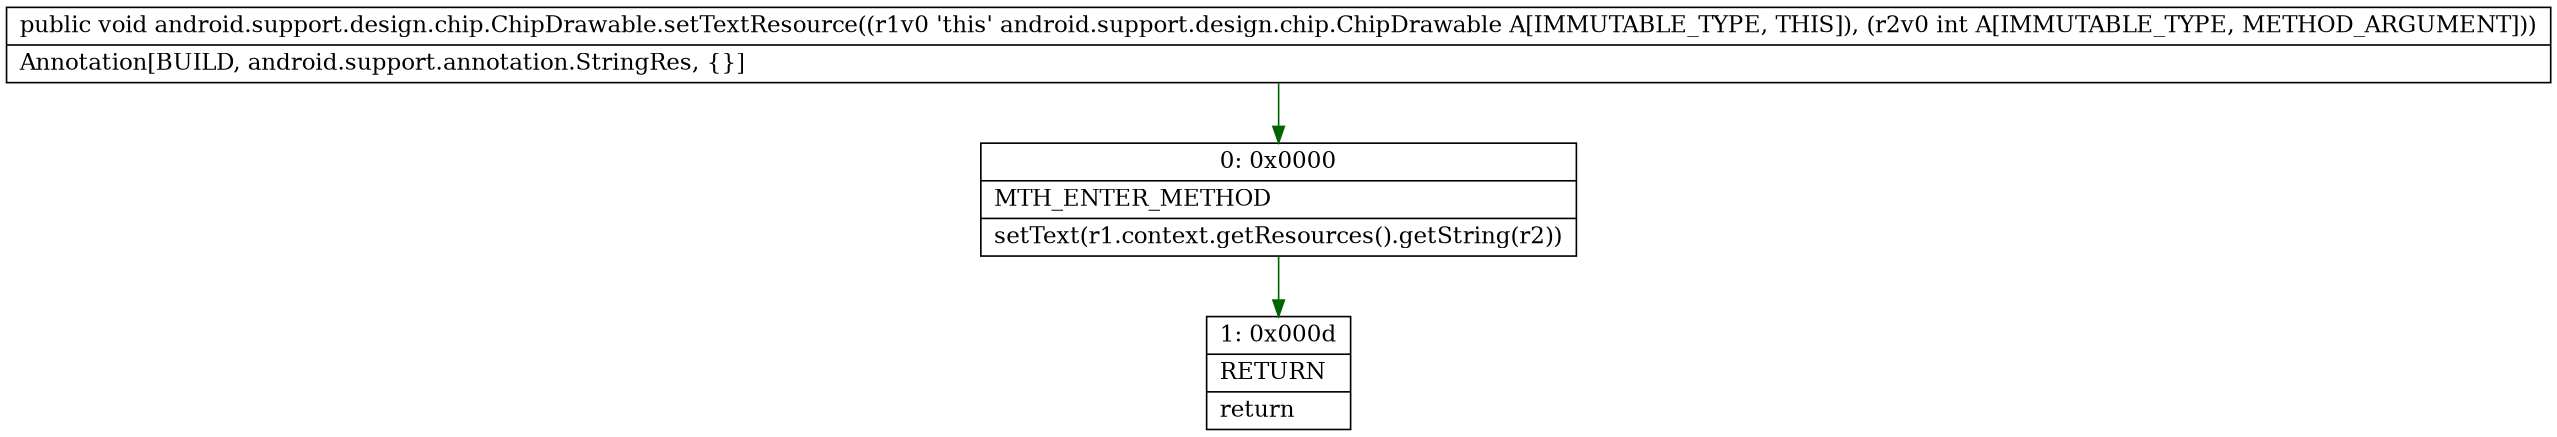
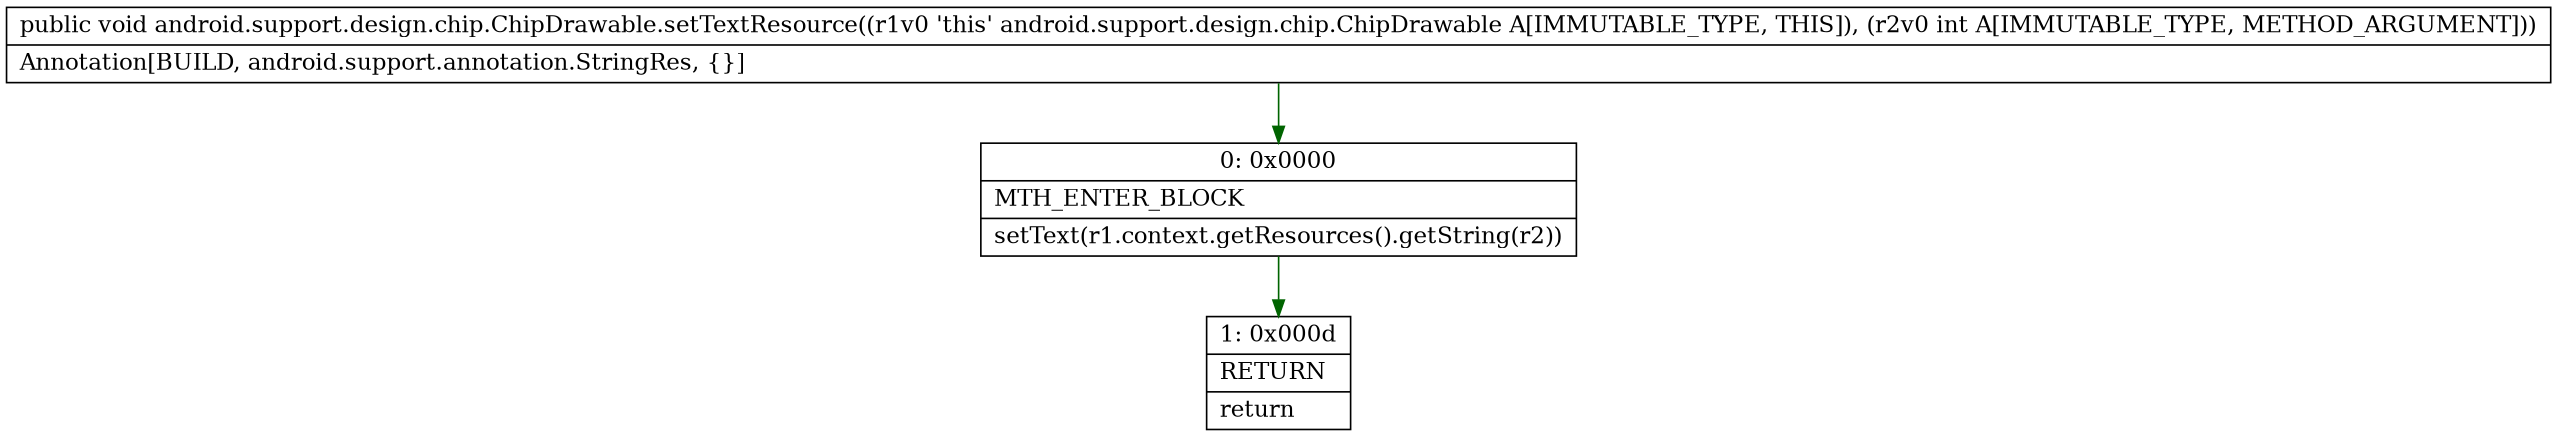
node "0: 0x0000": text "MTH_ENTER_METHOD" -> "MTH_ENTER_BLOCK"
